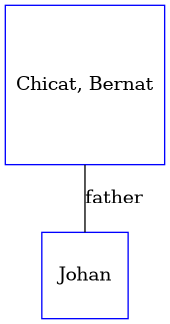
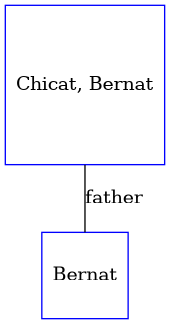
node "Johan": label "Johan" -> "Bernat"
